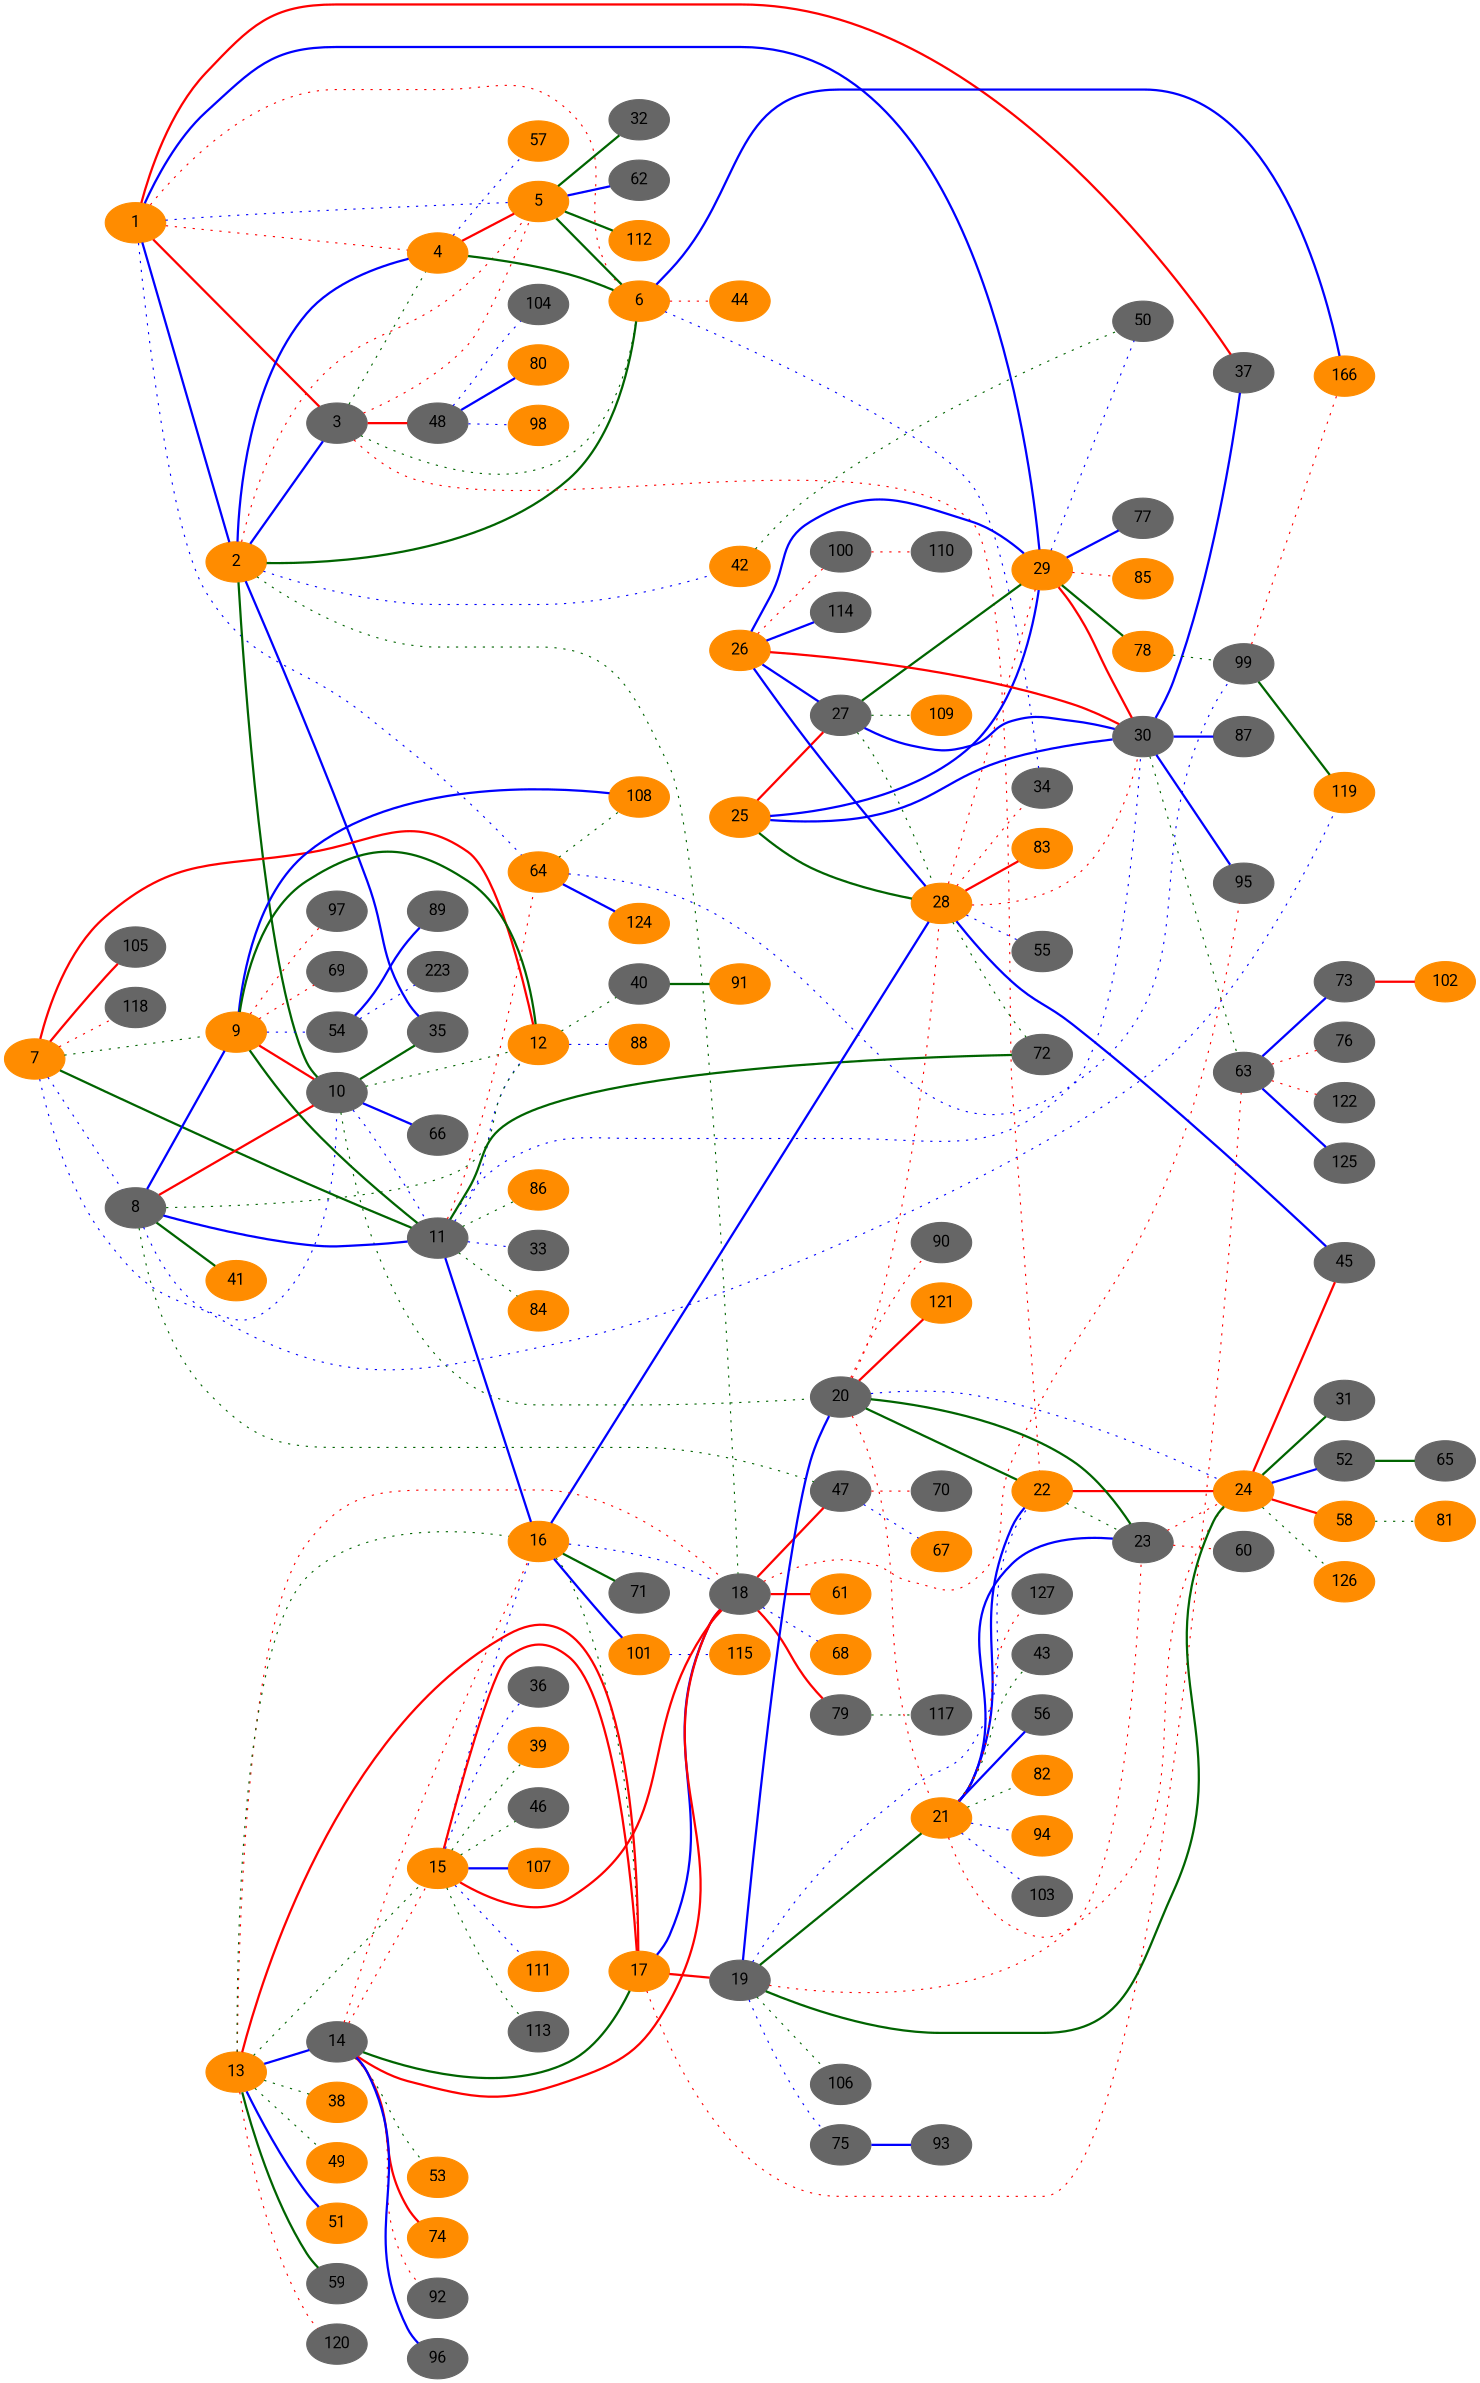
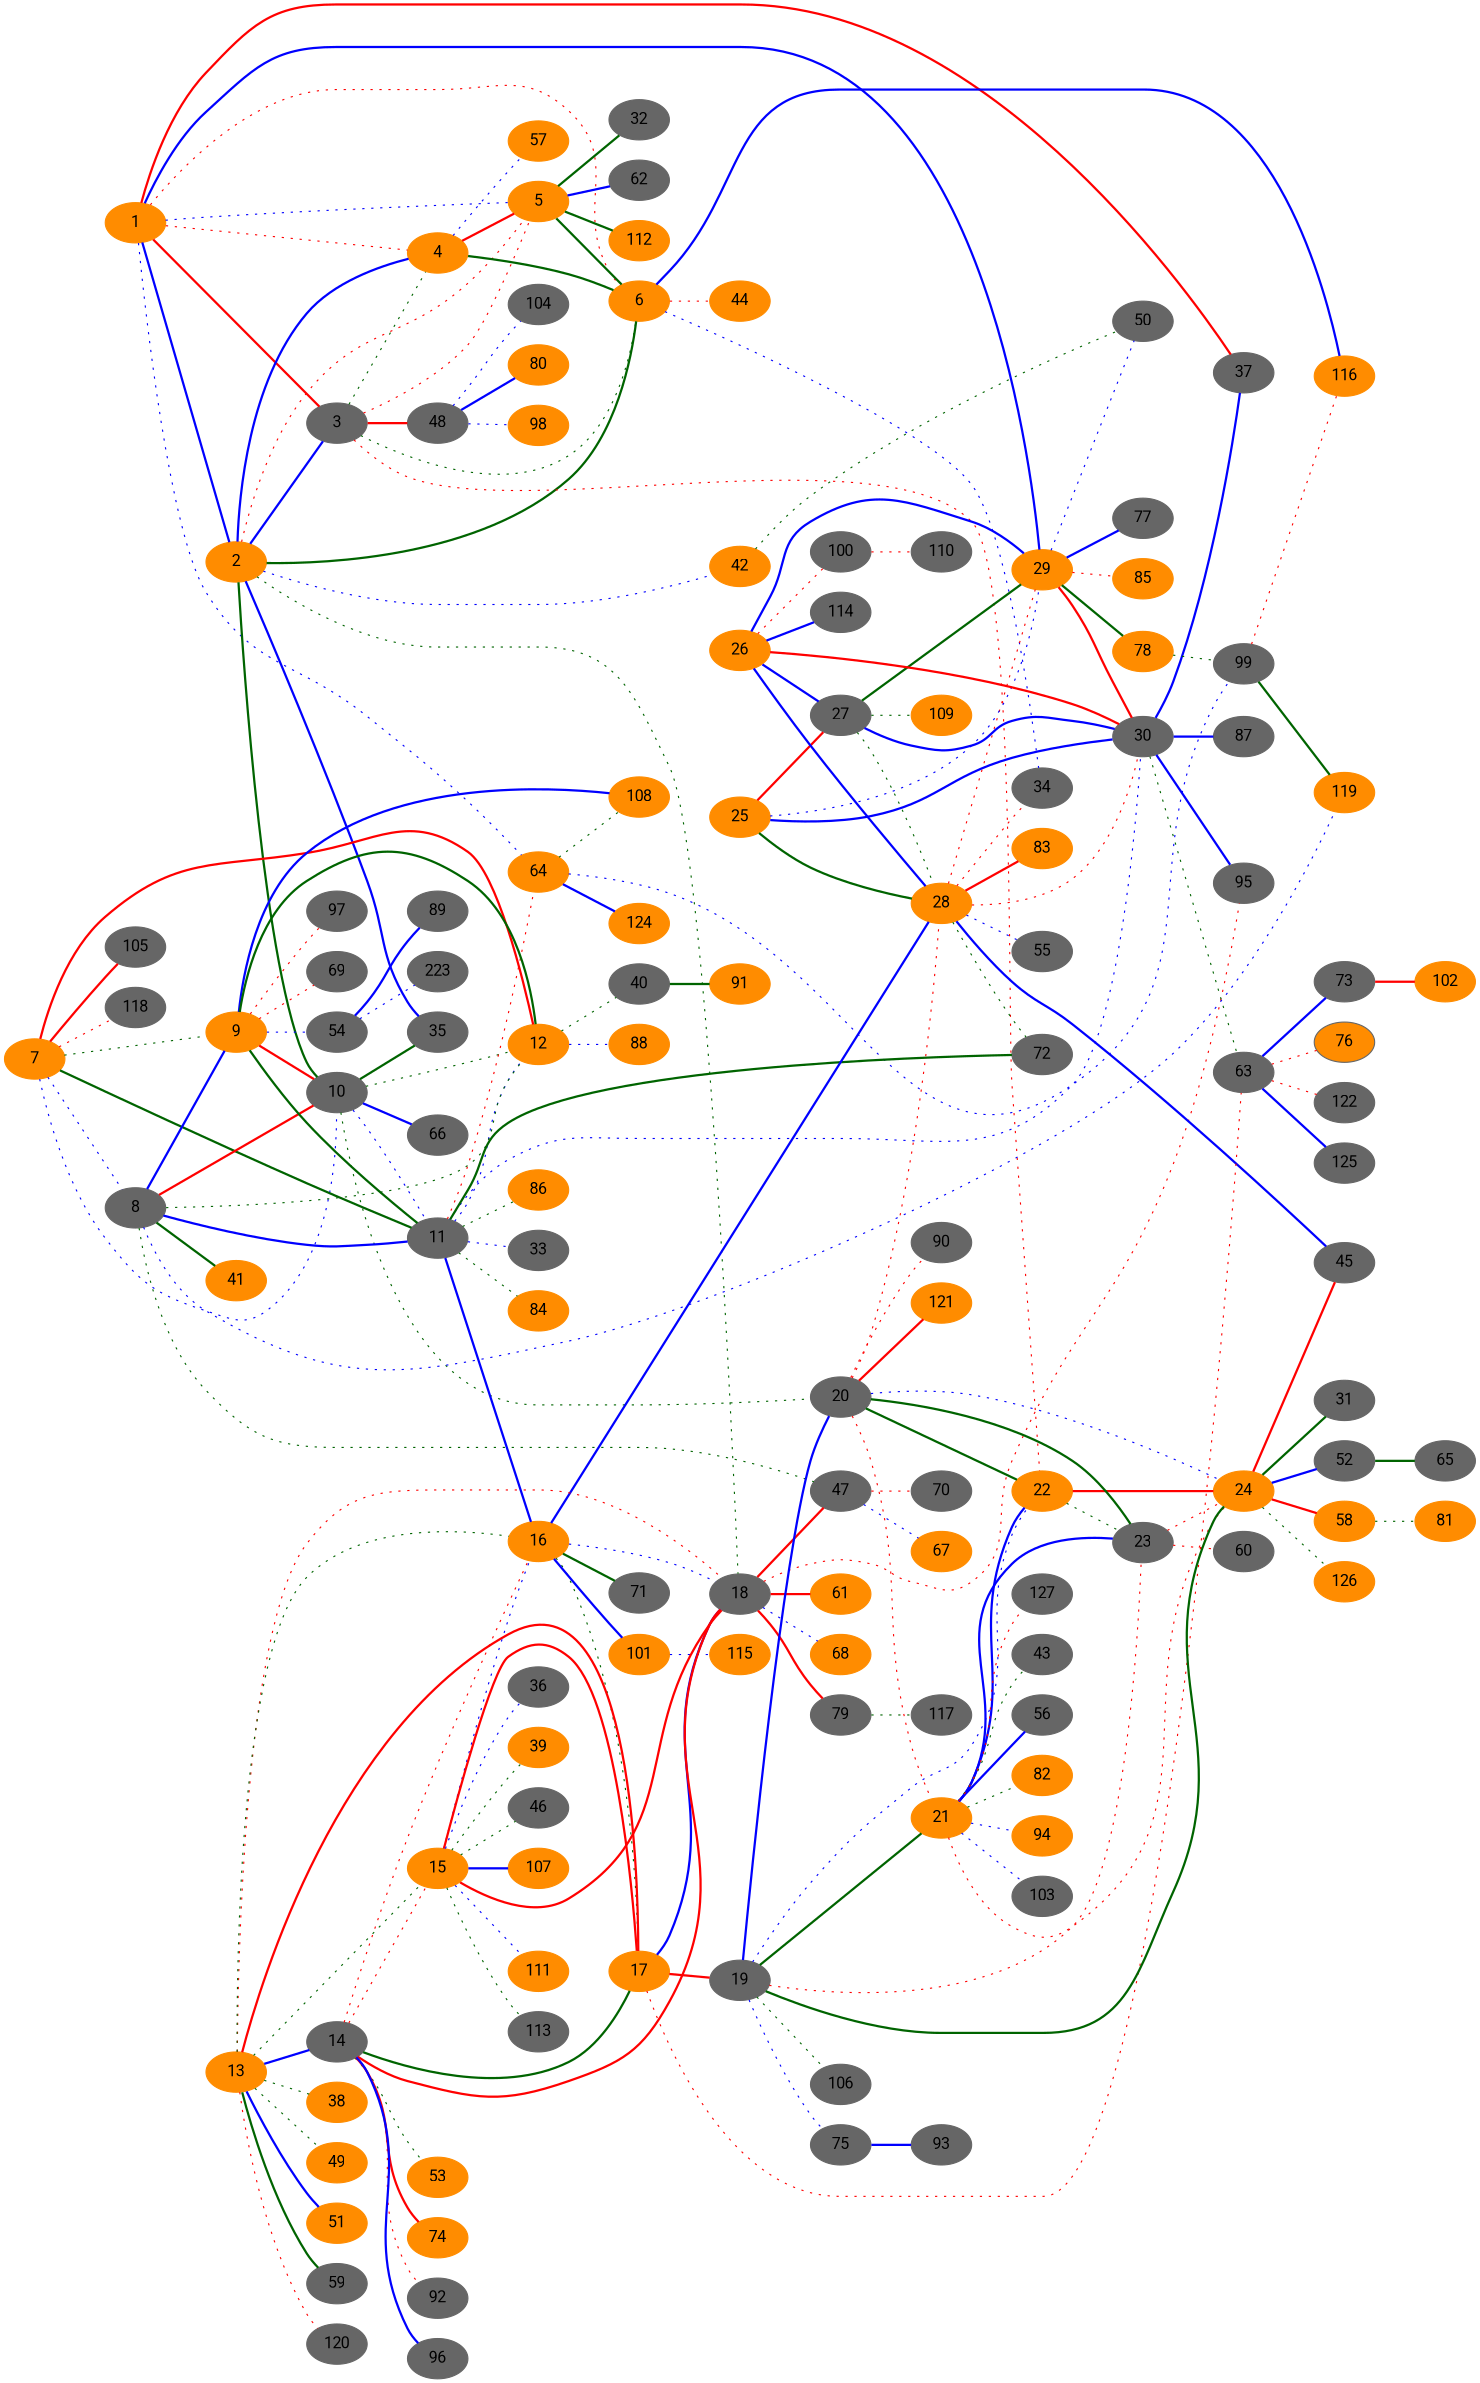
node "166": label "166" -> "116"
edge "29" -- "25": style bold -> dotted
node "76": fillcolor gray40 -> darkorange
